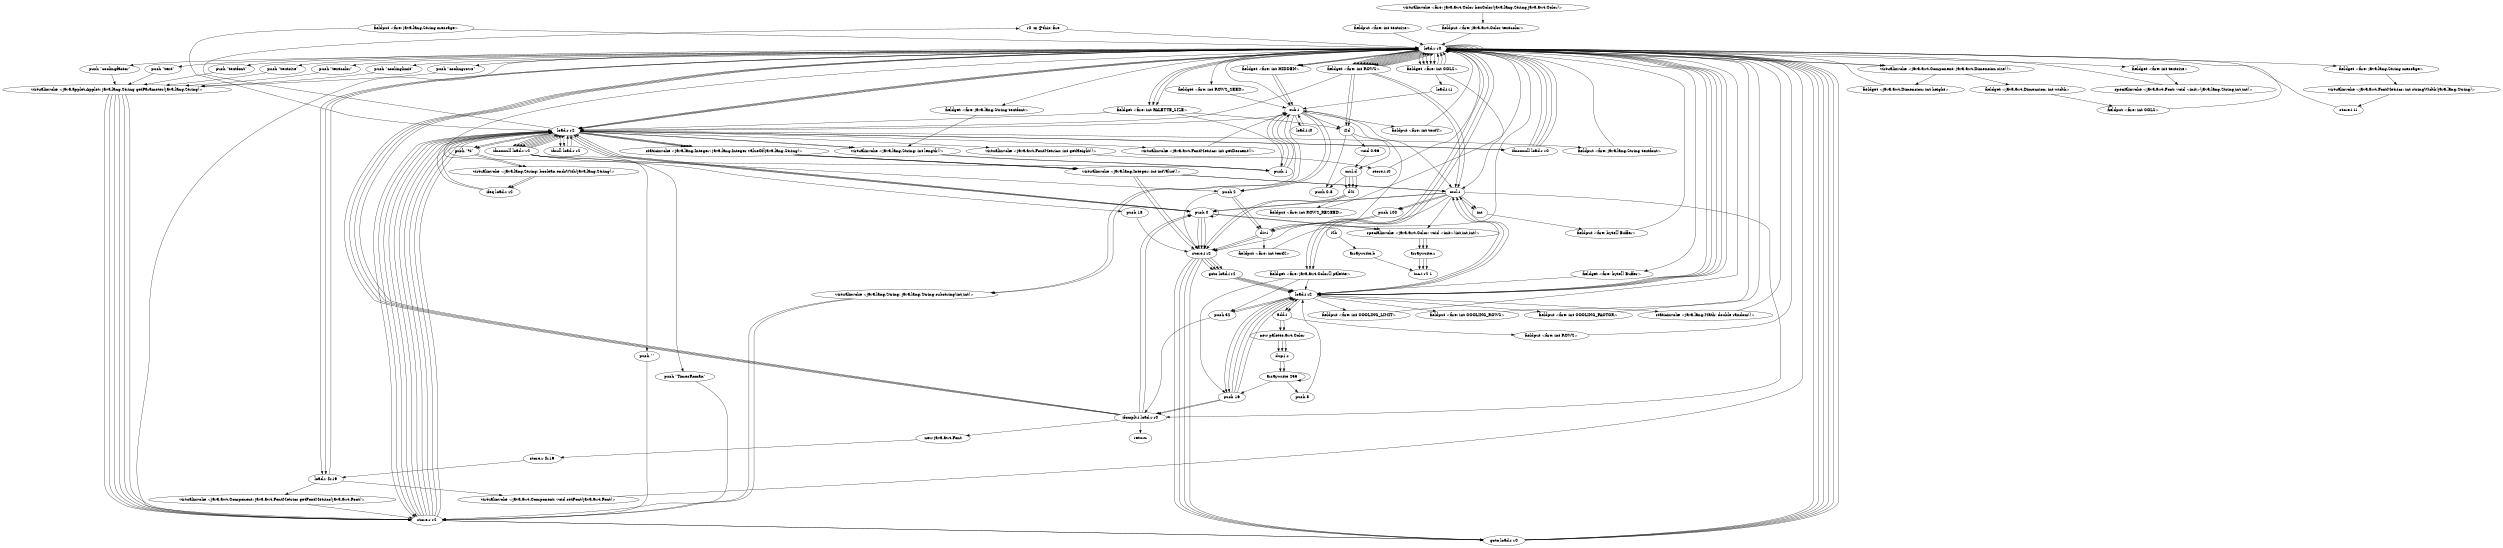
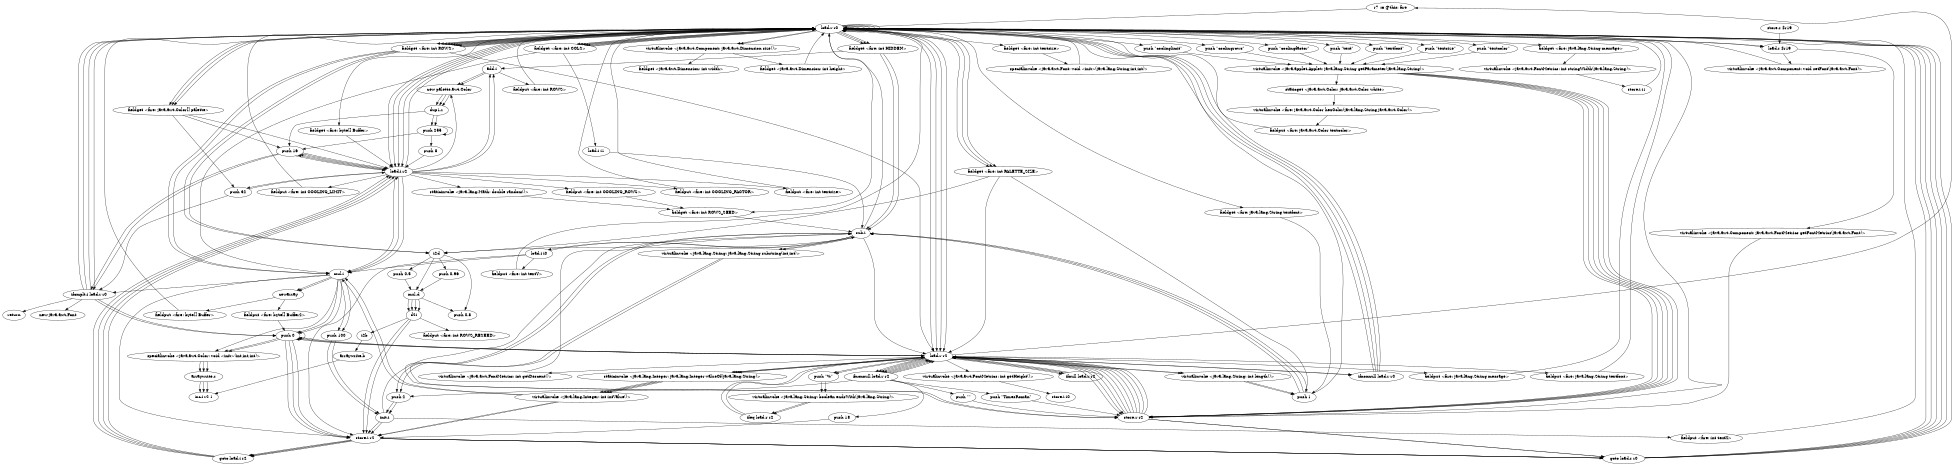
node "r0 := @this: fire": label "r0 := @this: fire" -> "r7 := @this: fire"
edge "fieldget <fire: int HIDDEN>" -> "add.i": added
edge "staticinvoke <java.lang.Math: double random()>" -> "load.r r0": now "staticinvoke <java.lang.Math: double random()>" -> "fieldget <fire: int ROWS_SEED>"
node "staticget <java.awt.Color: java.awt.Color white>": added
edge "fieldput <fire: java.lang.String message>" -> "load.r r2": reversed
edge "load.r $r19" -> "load.r r0": removed
node "fieldput <fire: int COLS>": removed
edge "dup1.r" -> "push 16": added
edge "sub.i" -> "fieldput <fire: int textY>": now "load.i i0" -> "fieldput <fire: int textY>"
edge "store.i i0" -> "load.r r0": removed
edge "fieldget <fire: java.lang.String textfont>" -> "virtualinvoke <java.lang.String: int length()>": now "fieldget <fire: java.lang.String textfont>" -> "push 1"
edge "sub.i" -> "mul.i": now "load.i i0" -> "mul.i"
edge "load.i r2" -> "new palette.awt.Color": added
edge "fieldput <fire: int ROWS_RESEED>" -> "load.r r0": removed
node "void 0.96": label "void 0.96" -> "push 0.96"
edge "fieldput <fire: int COOLING_ROWS>" -> "load.r r0": now "fieldput <fire: int COOLING_ROWS>" -> "fieldget <fire: int ROWS_SEED>"
edge "load.i r2" -> "fieldput <fire: int textsize>": added
edge "push 2" -> "store.i r2": now "load.i i0" -> "store.i r2"
node "int": label "int" -> "newarray"
node "div.i": label "div.i" -> "init.i"
node "push 0.5": added
node "fieldput <fire: byte[] Buffer2>": added
edge "d2i" -> "i2b": added
node "arraywrite 255": label "arraywrite 255" -> "push 255"
edge "new java.awt.Font" -> "store.r $r19": removed
